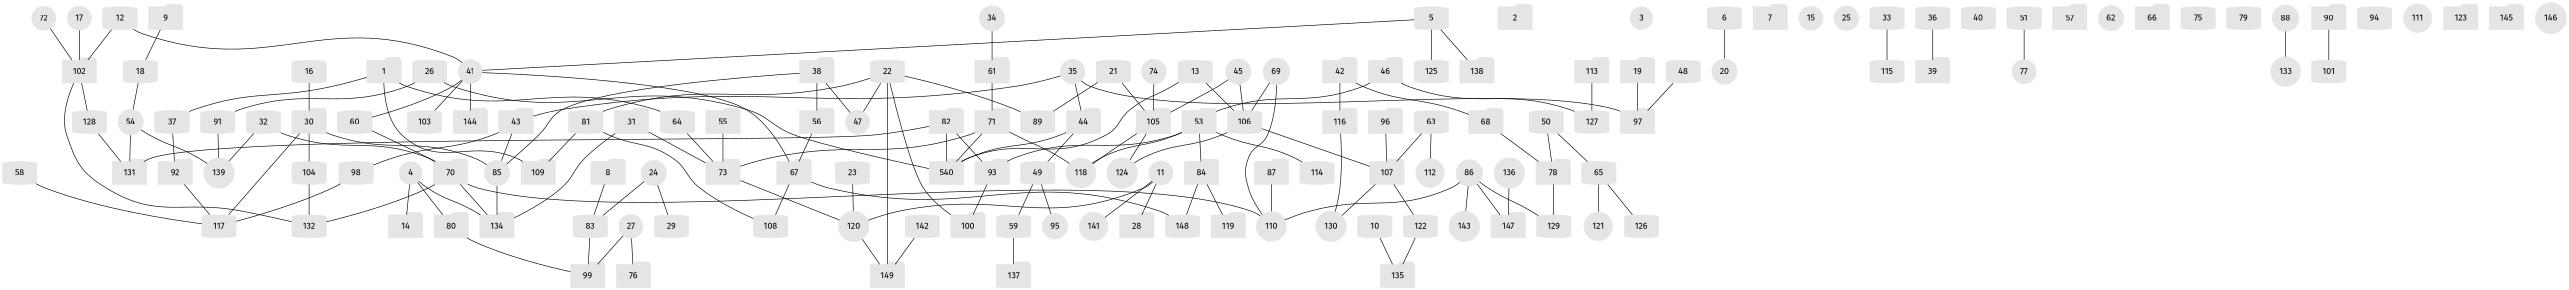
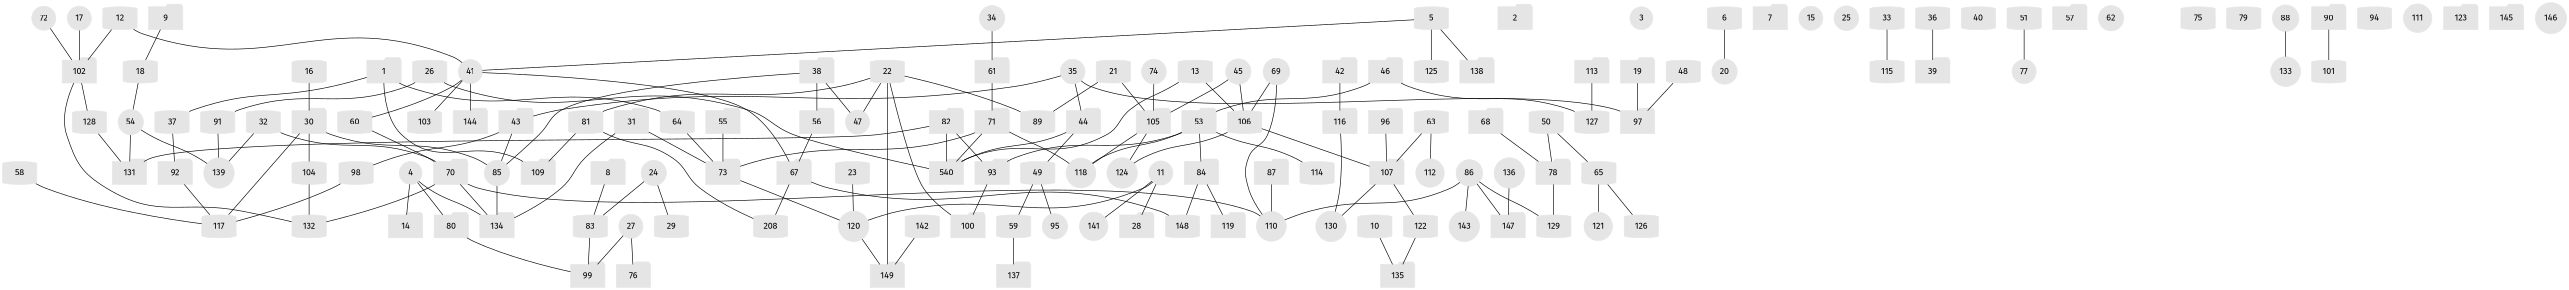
node "66": removed
edge "42" -- "68": removed
node "108": label "108" -> "208"
